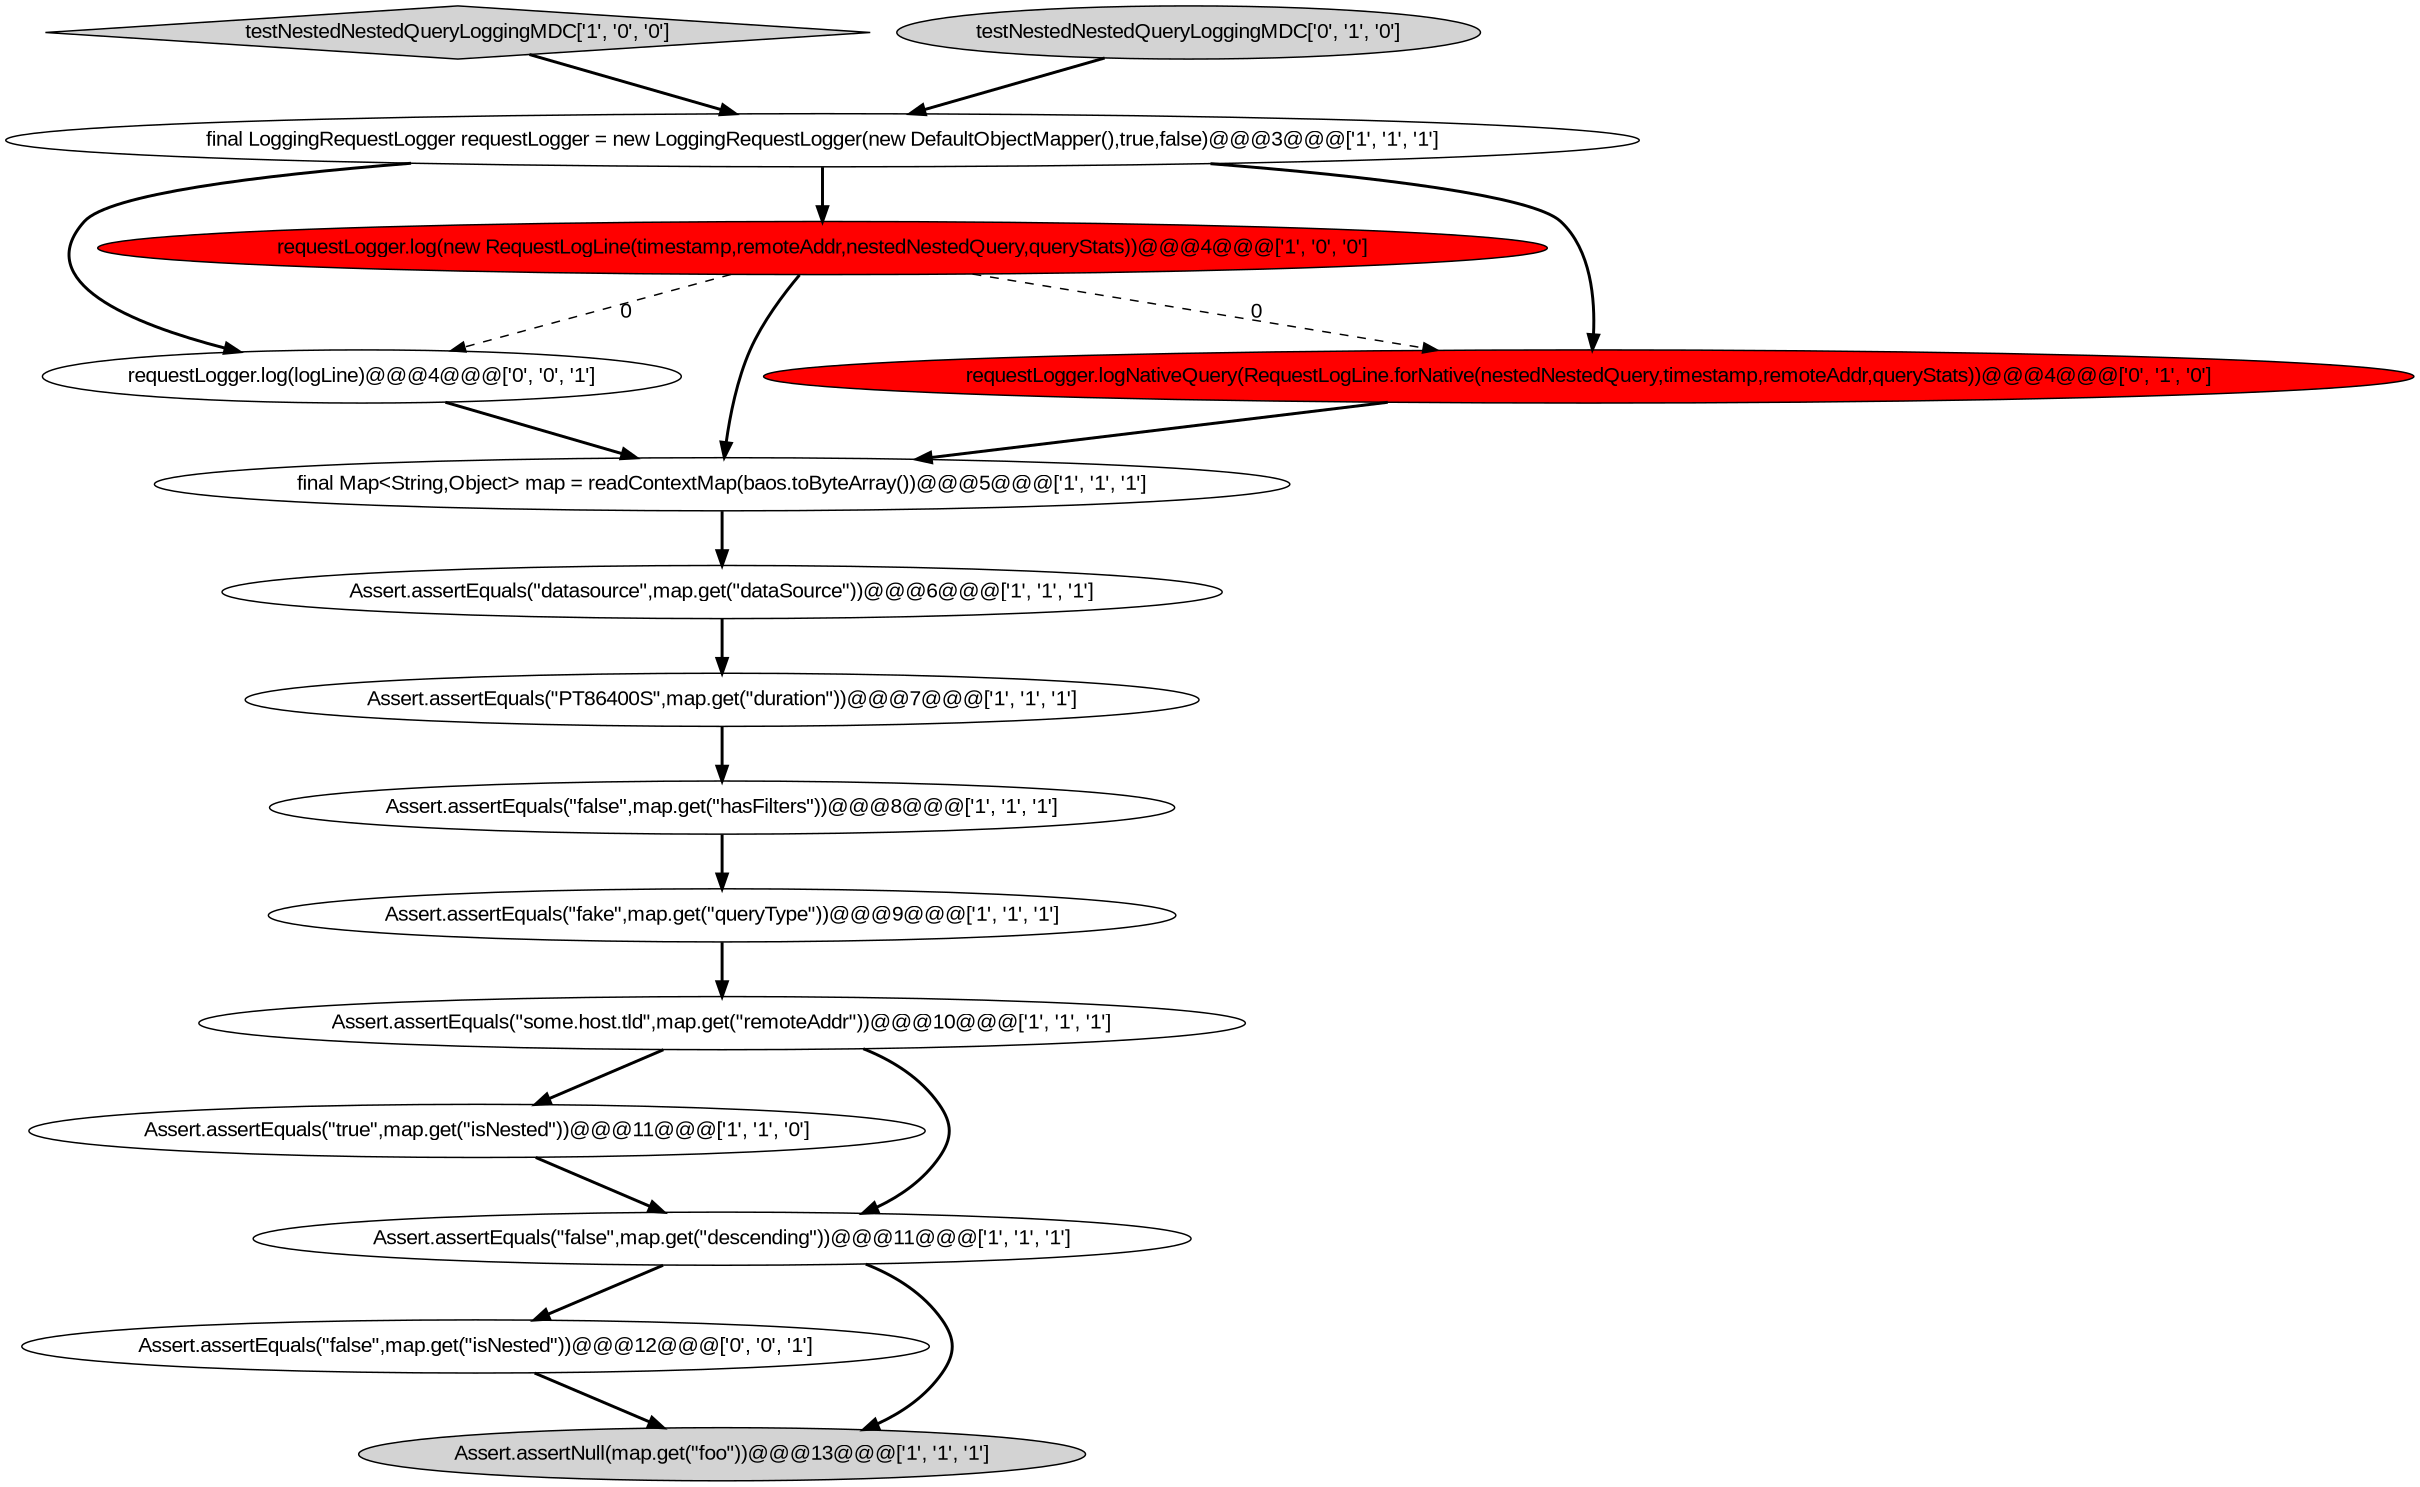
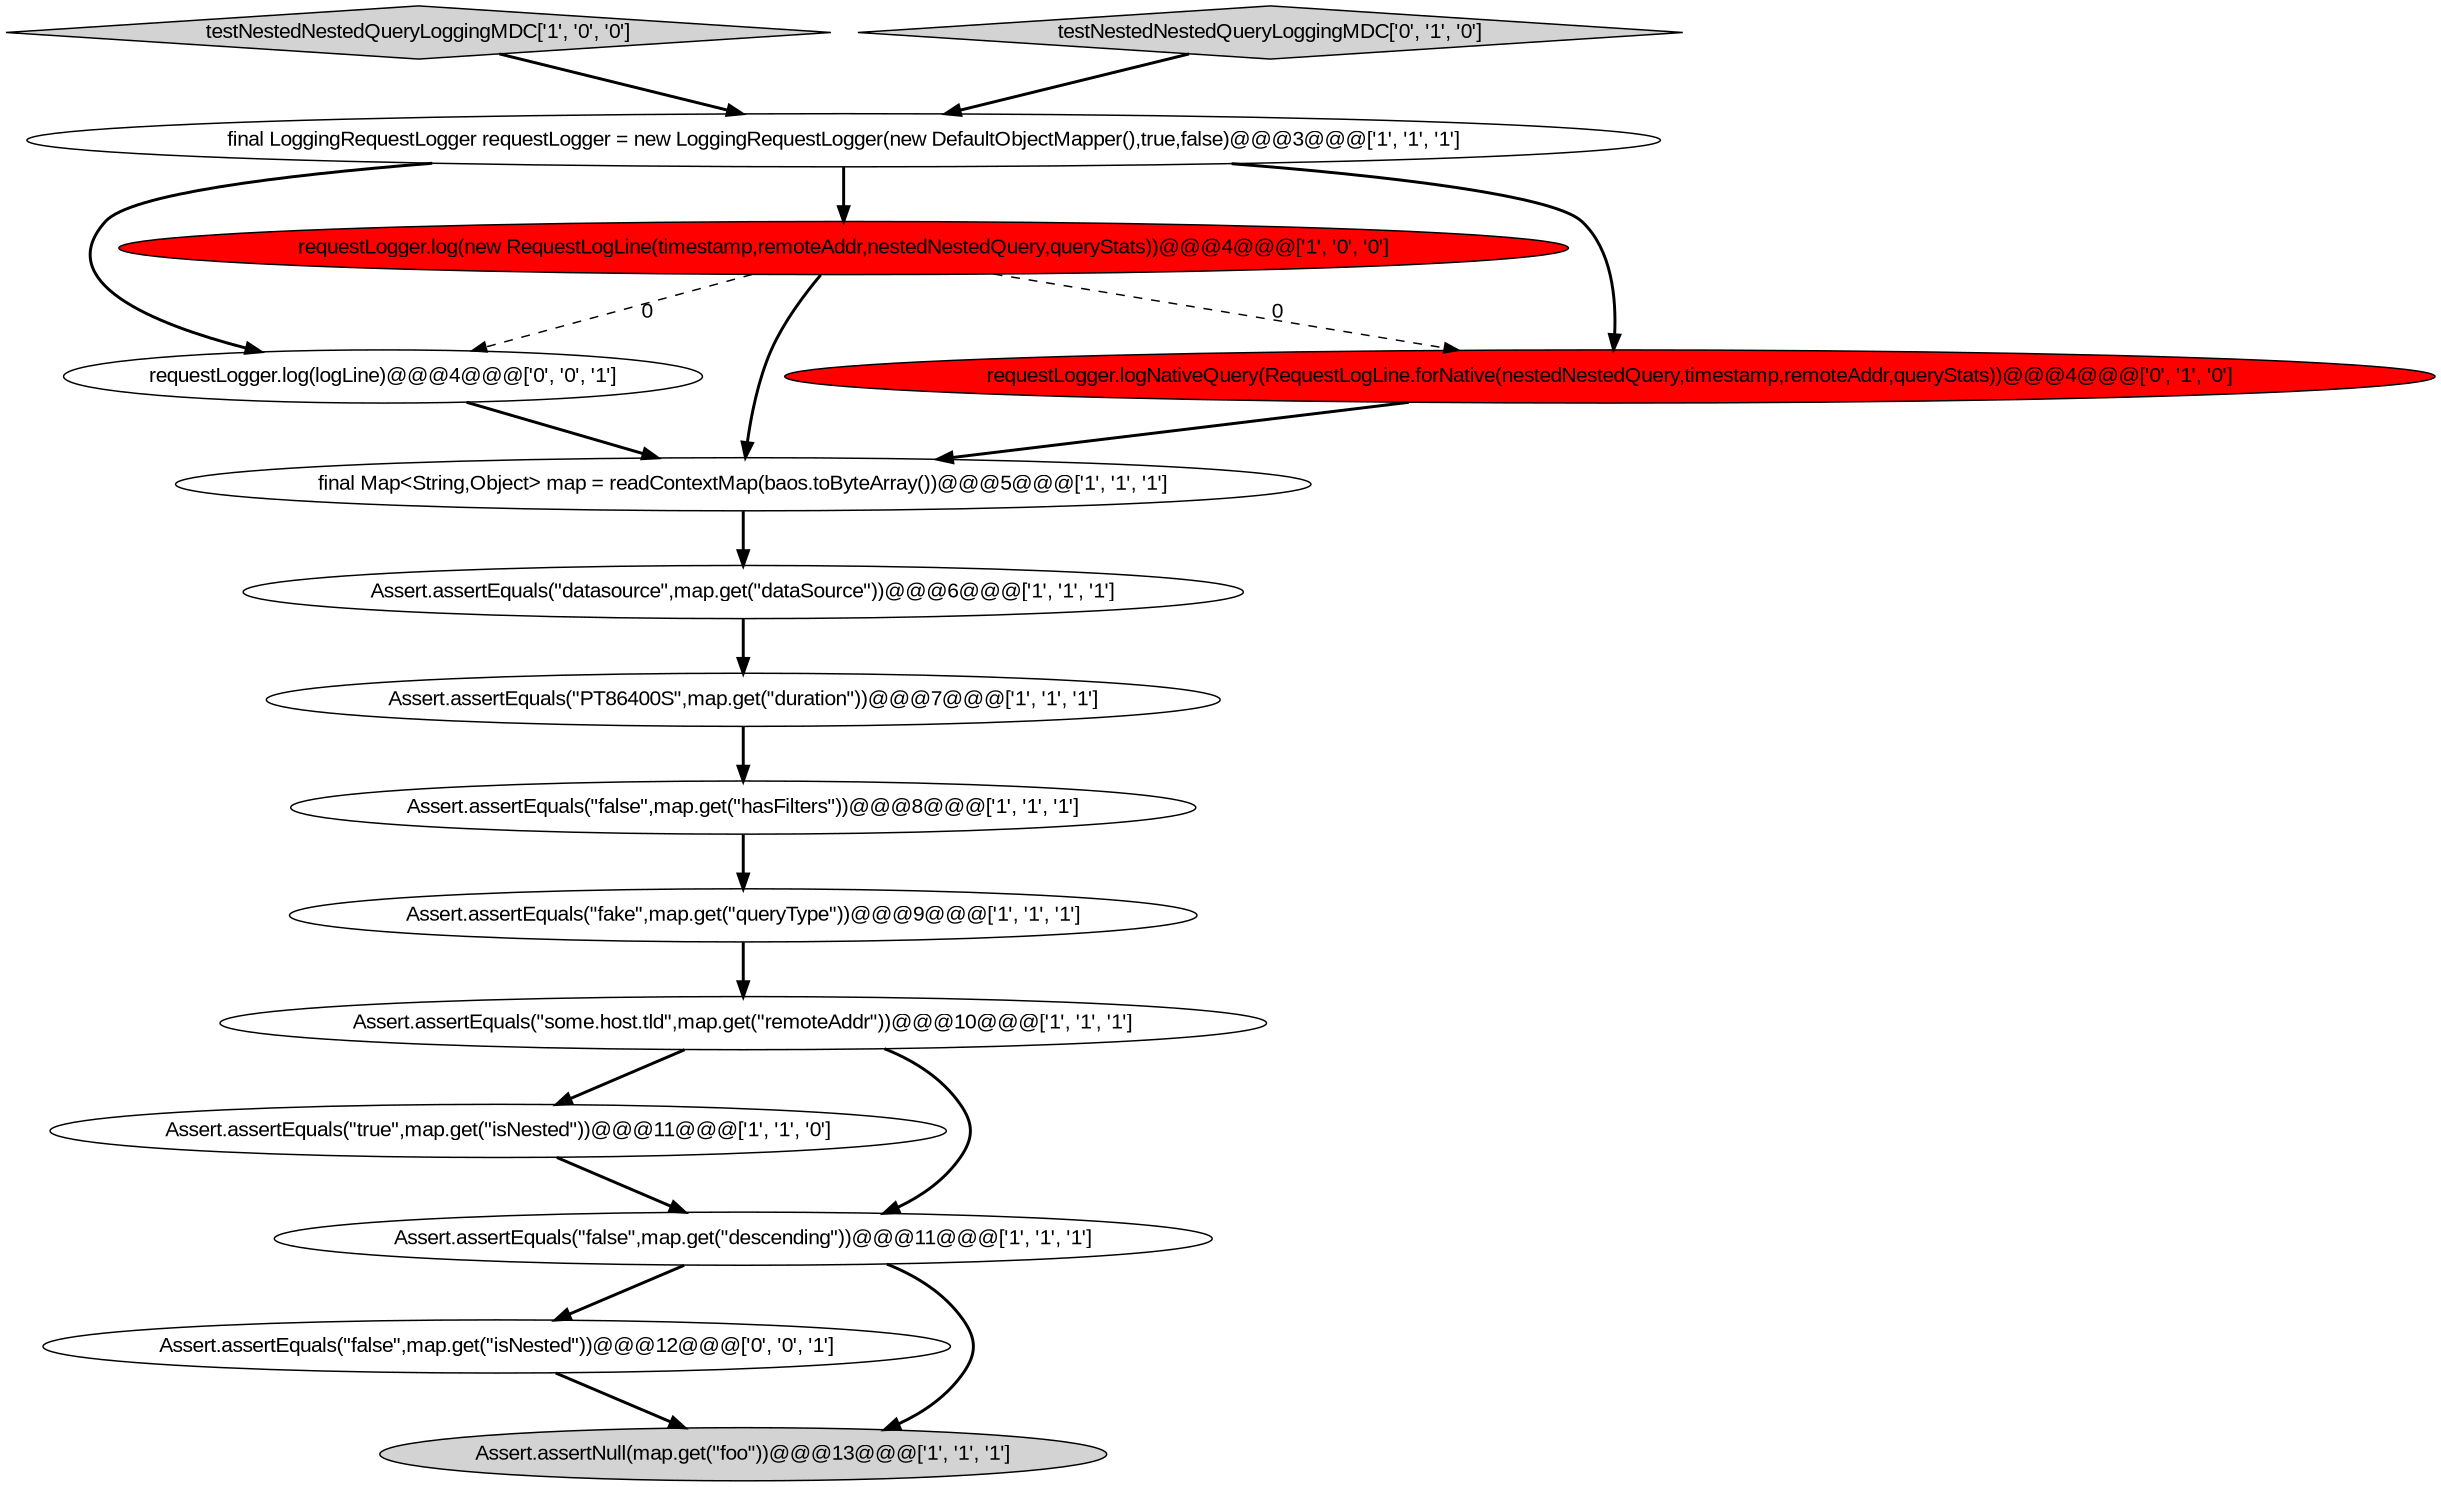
node "testNestedNestedQueryLoggingMDC['0', '1', '0']": shape ellipse -> diamond
